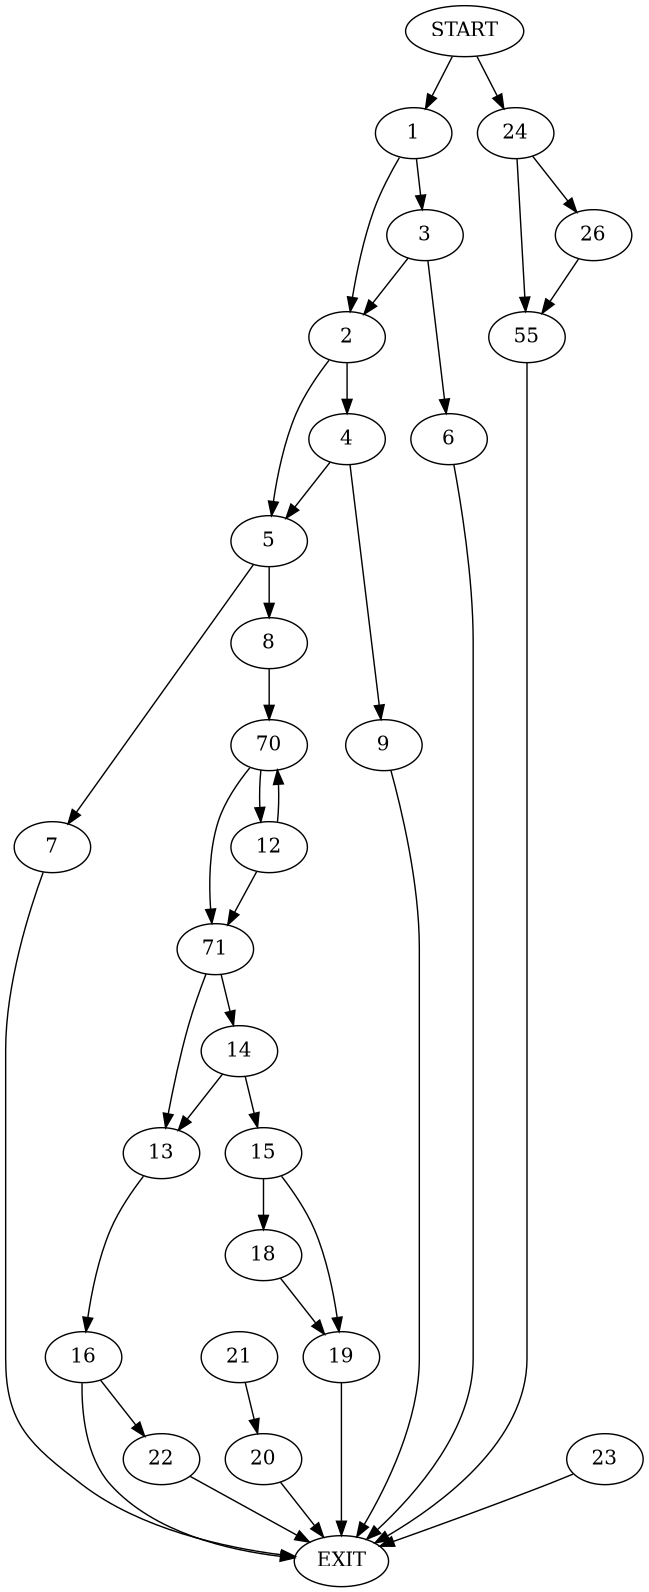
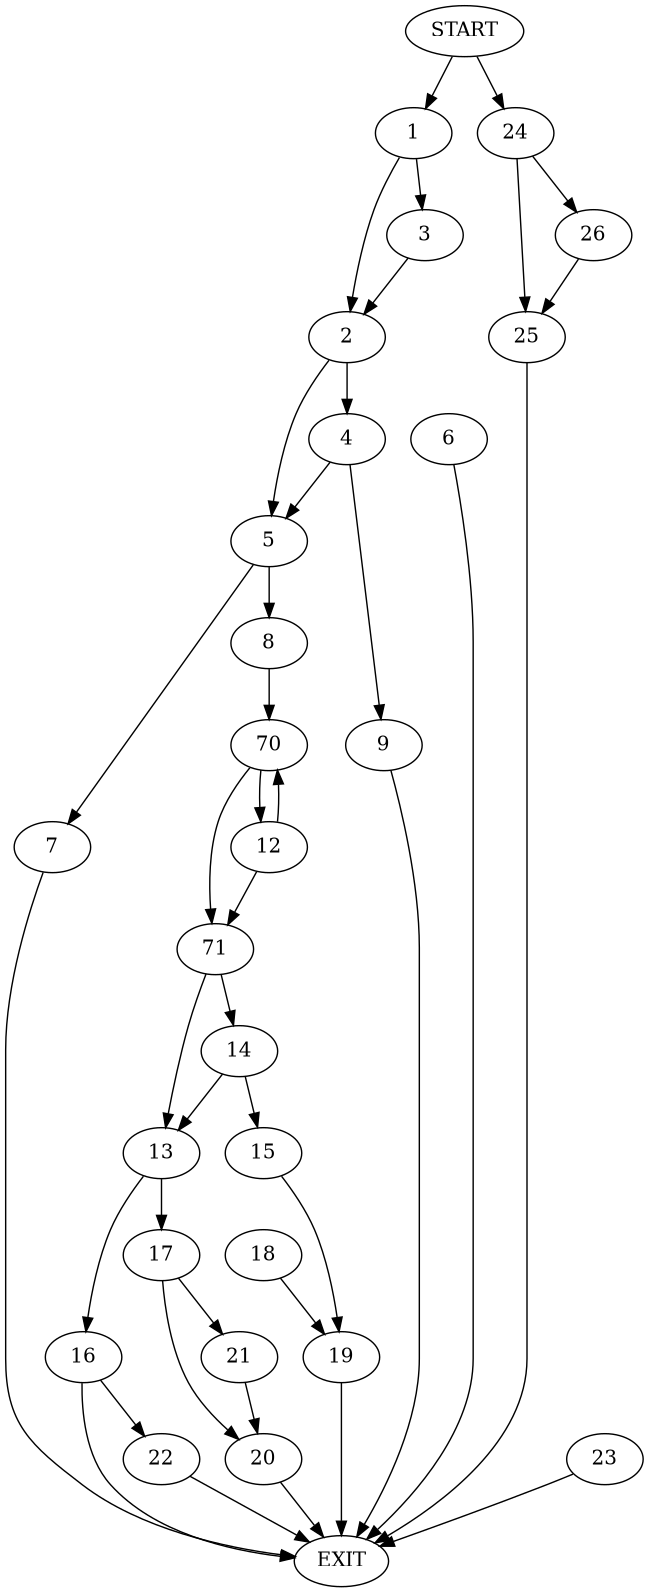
edge "3" -> "6": removed
node "55": label "55" -> "25"
edge "15" -> "18": removed
node "17": added
